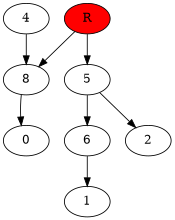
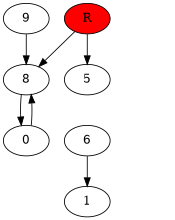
node "4": label "4" -> "9"
edge "5" -> "6": removed
edge "0" -> "8": added
node "2": removed
